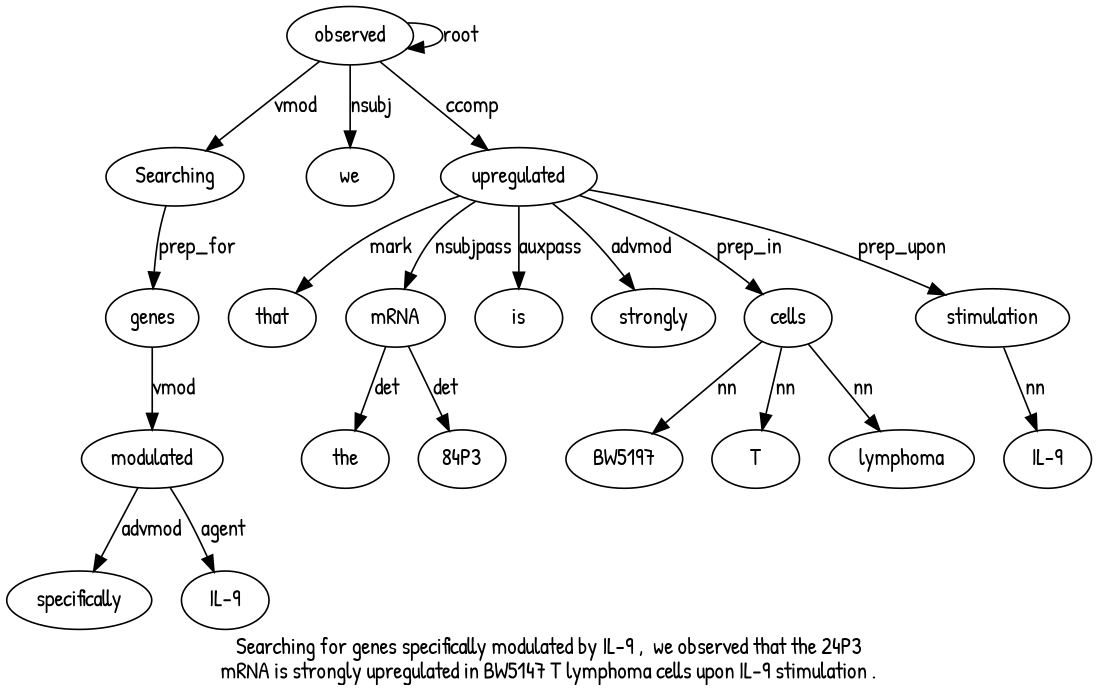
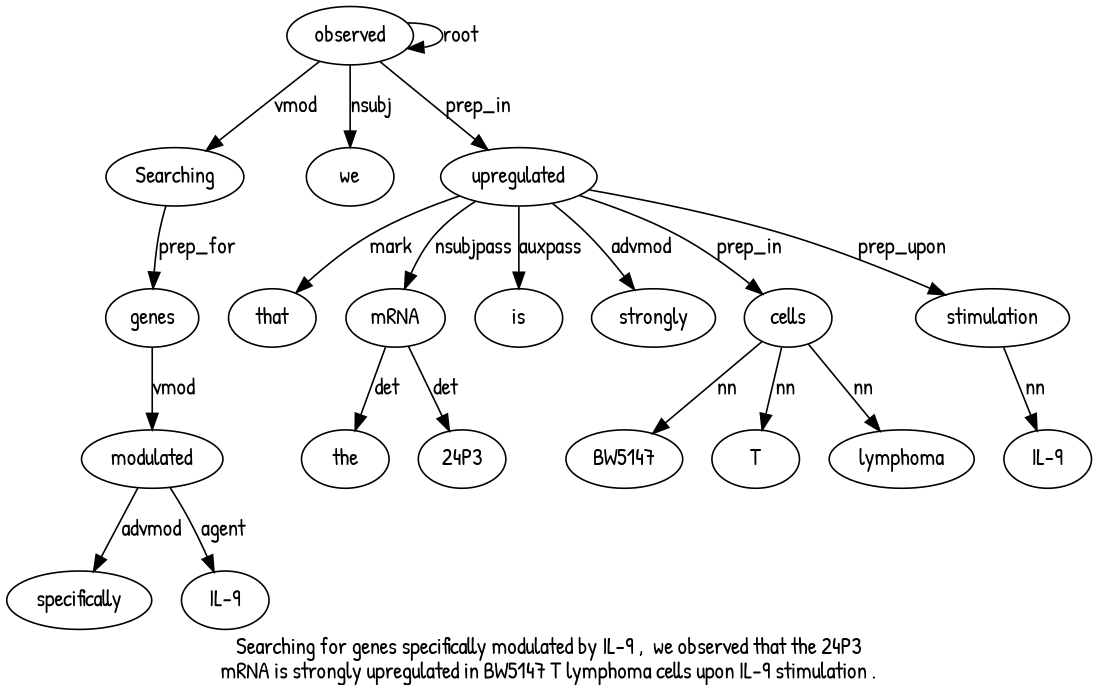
edge "observed" -> "upregulated": label "ccomp" -> "prep_in"
node "84P3": label "84P3" -> "24P3"
node "BW5197": label "BW5197" -> "BW5147"
